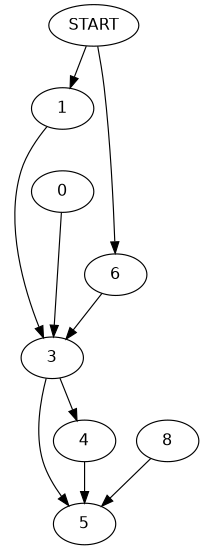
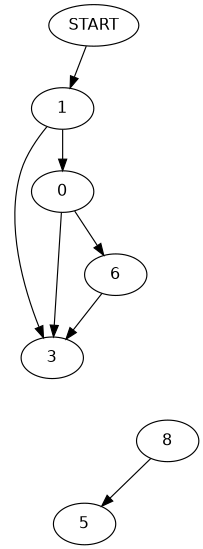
edge "1" -> "0": added
edge "START" -> "6": now "0" -> "6"
edge "3" -> "5": removed
node "4": removed
